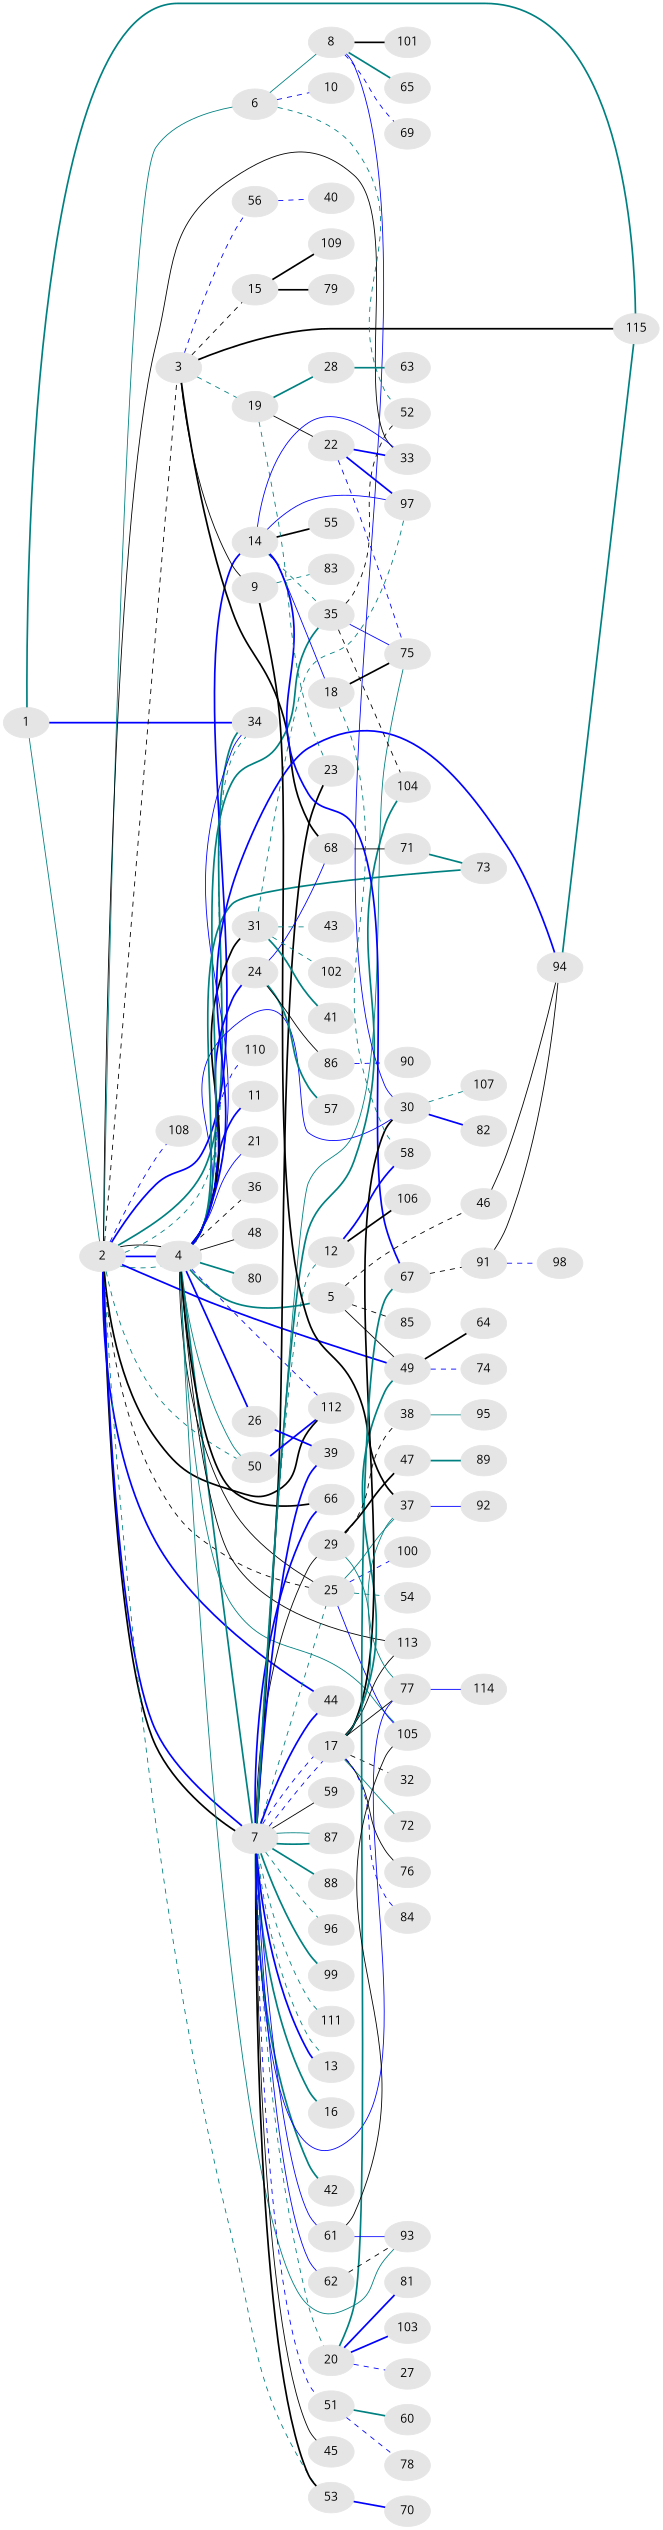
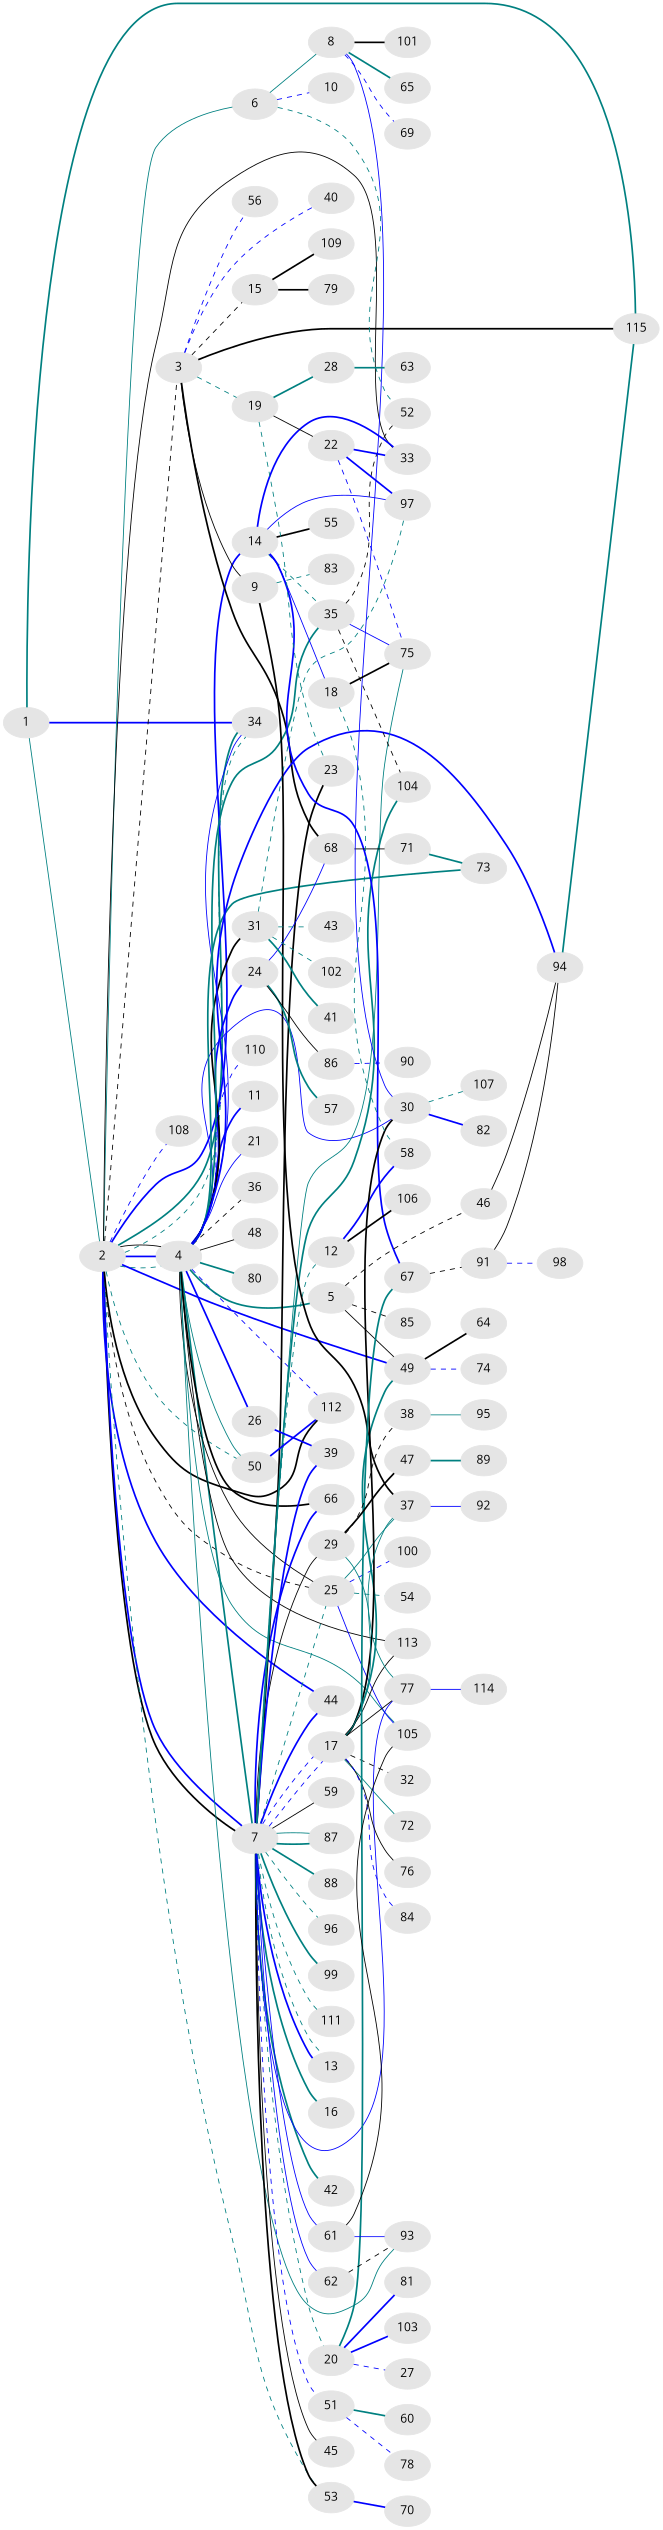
edge "40" -- "56": now "40" -- "3"
edge "33" -- "14": style solid -> bold
